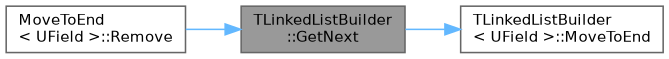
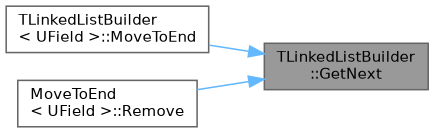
edge "TLinkedListBuilder ::GetNext" -> "TLinkedListBuilder < UField >::MoveToEnd": reversed
